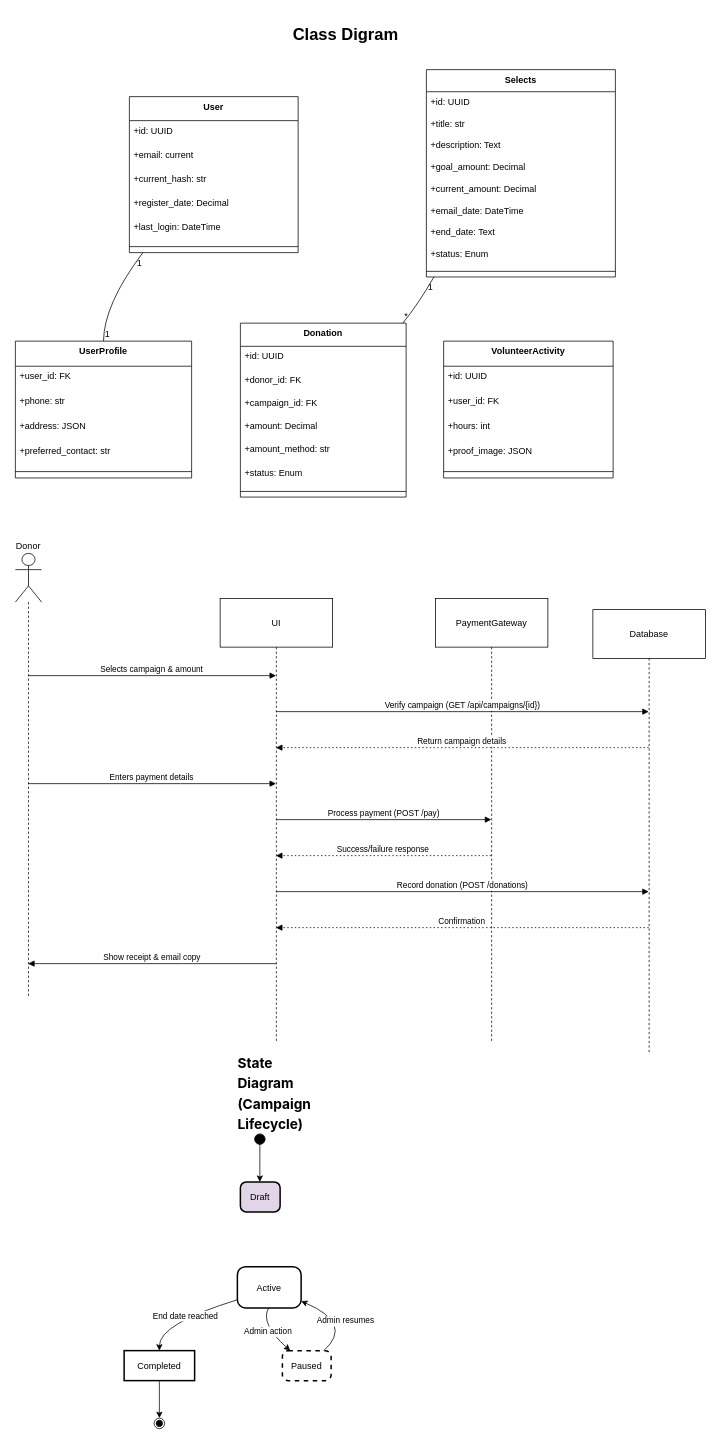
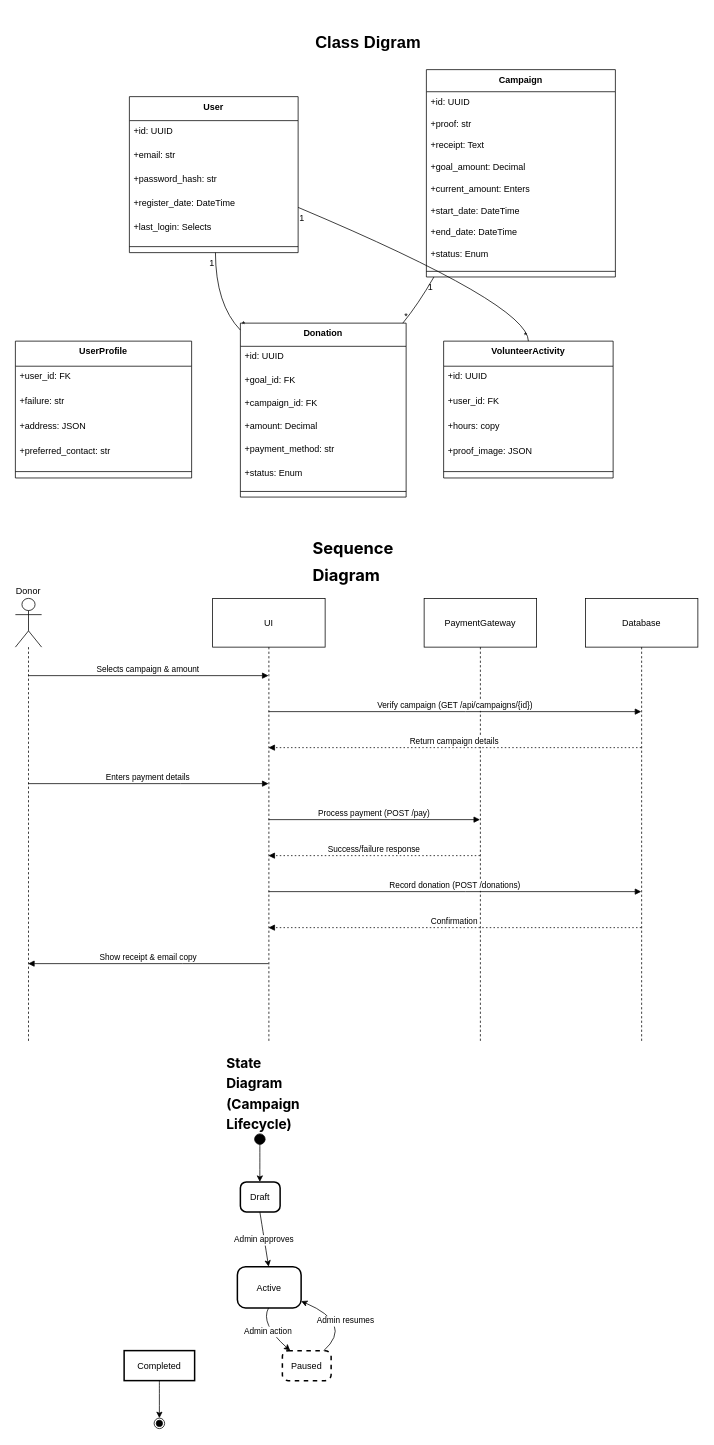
node "Class Digram": moved (345, 34) -> (368, 42)
node "Selects": label "Selects" -> "Campaign"
node "+title: str": label "+title: str" -> "+proof: str"
node "+description: Text": label "+description: Text" -> "+receipt: Text"
node "+email: current": label "+email: current" -> "+email: str"
node "+current_hash: str": label "+current_hash: str" -> "+password_hash: str"
node "+current_amount: Decimal": label "+current_amount: Decimal" -> "+current_amount: Enters"
node "+register_date: Decimal": label "+register_date: Decimal" -> "+register_date: DateTime"
node "+email_date: DateTime": label "+email_date: DateTime" -> "+start_date: DateTime"
node "+last_login: DateTime": label "+last_login: DateTime" -> "+last_login: Selects"
node "+end_date: Text": label "+end_date: Text" -> "+end_date: DateTime"
edge "User" -- "VolunteerActivity": added, labels "1", "*"
edge "User" -- "UserProfile": removed, labels "1", "1"
edge "User" -- "Donation": added, labels "1", "*"
node "+donor_id: FK": label "+donor_id: FK" -> "+goal_id: FK"
node "+phone: str": label "+phone: str" -> "+failure: str"
node "+hours: int": label "+hours: int" -> "+hours: copy"
node "+amount_method: str": label "+amount_method: str" -> "+payment_method: str"
node "Sequence Diagram": added
node "Donor": moved (29, 775) -> (29, 820)
node "UI": moved (276, 820) -> (269, 820)
node "PaymentGateway": moved (492, 820) -> (480, 820)
node "Database": moved (649, 831) -> (642, 820)
node "State Diagram (Campaign Lifecycle)": moved (274, 1092) -> (263, 1092)
node "Draft": fillcolor #e1d5e7 -> #ffffff
edge "Draft" -> "Active": added, label "Admin approves"
edge "Active" -> "Completed": removed, label "End date reached"
